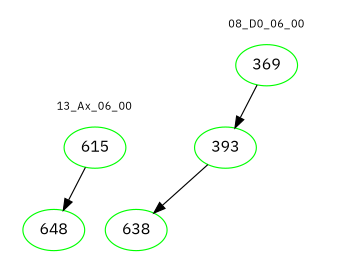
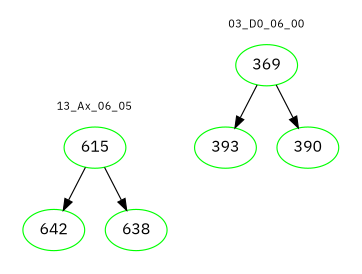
cluster "08_D0_06_00": label "08_D0_06_00" -> "03_D0_06_00"
cluster "13_Ax_06_00": label "13_Ax_06_00" -> "13_Ax_06_05"
node "390": added
edge "393" -> "638": now "615" -> "638"
node "648": label "648" -> "642"
